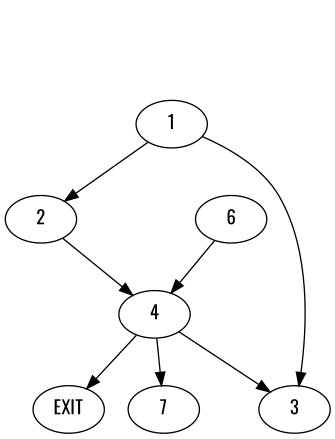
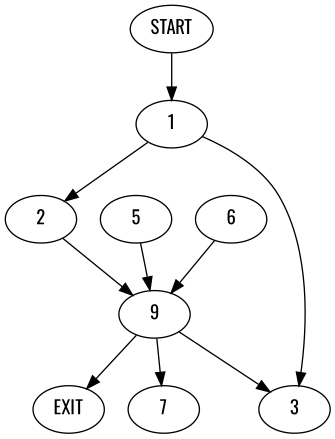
node "START": added
node "5": added
node "4": label "4" -> "9"
